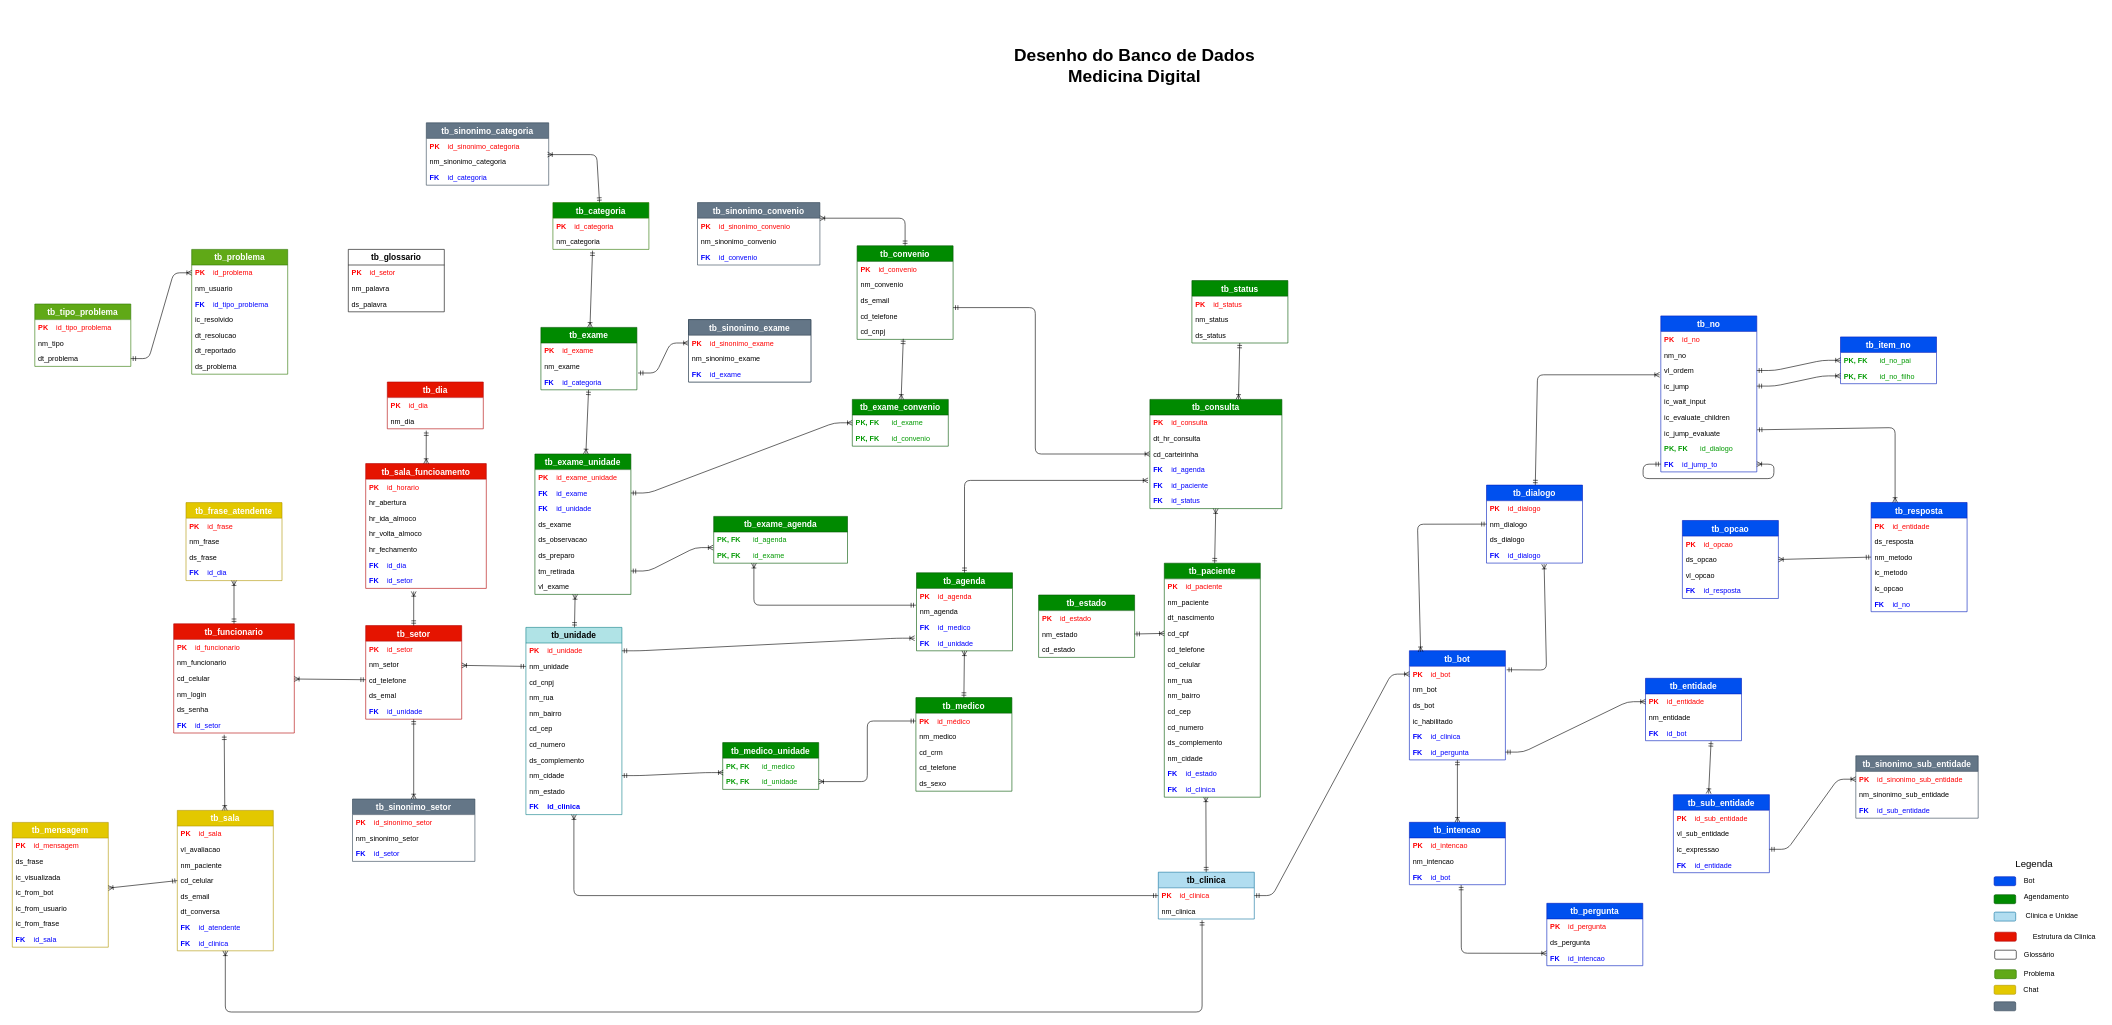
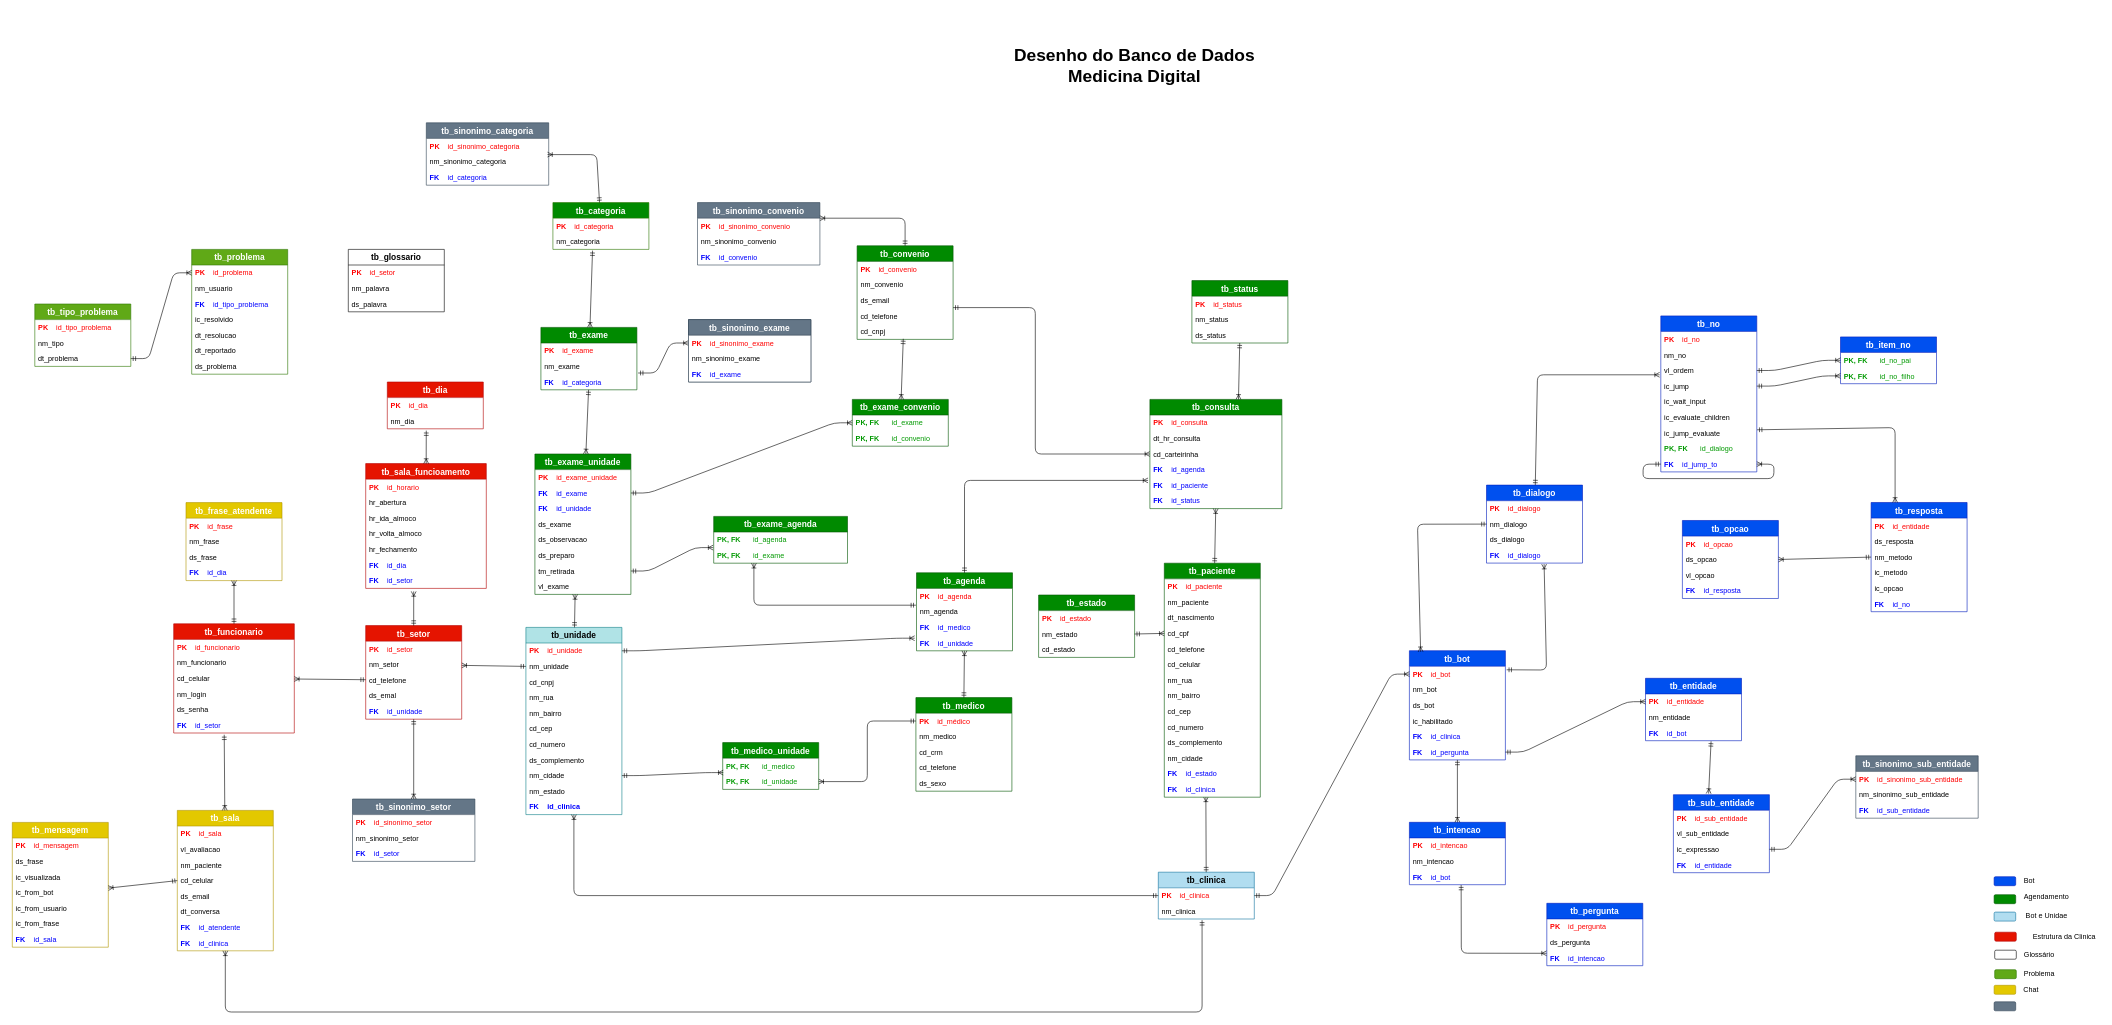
node "Legenda": removed
node "Clinica e Unidae": label "Clinica e Unidae" -> "Bot e Unidae"
